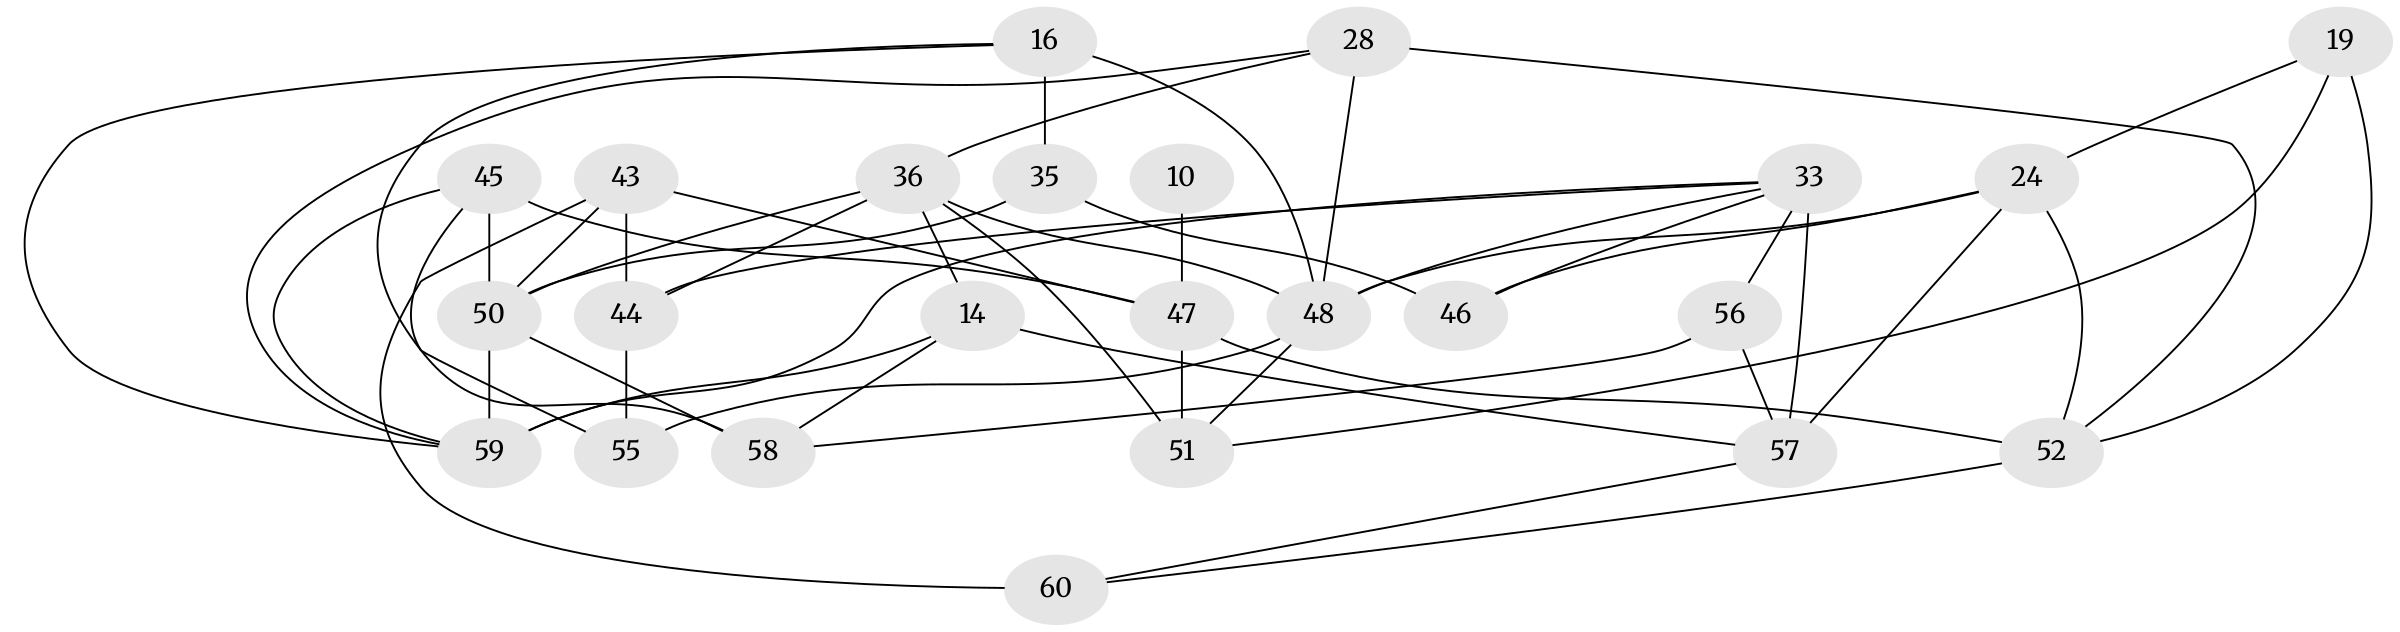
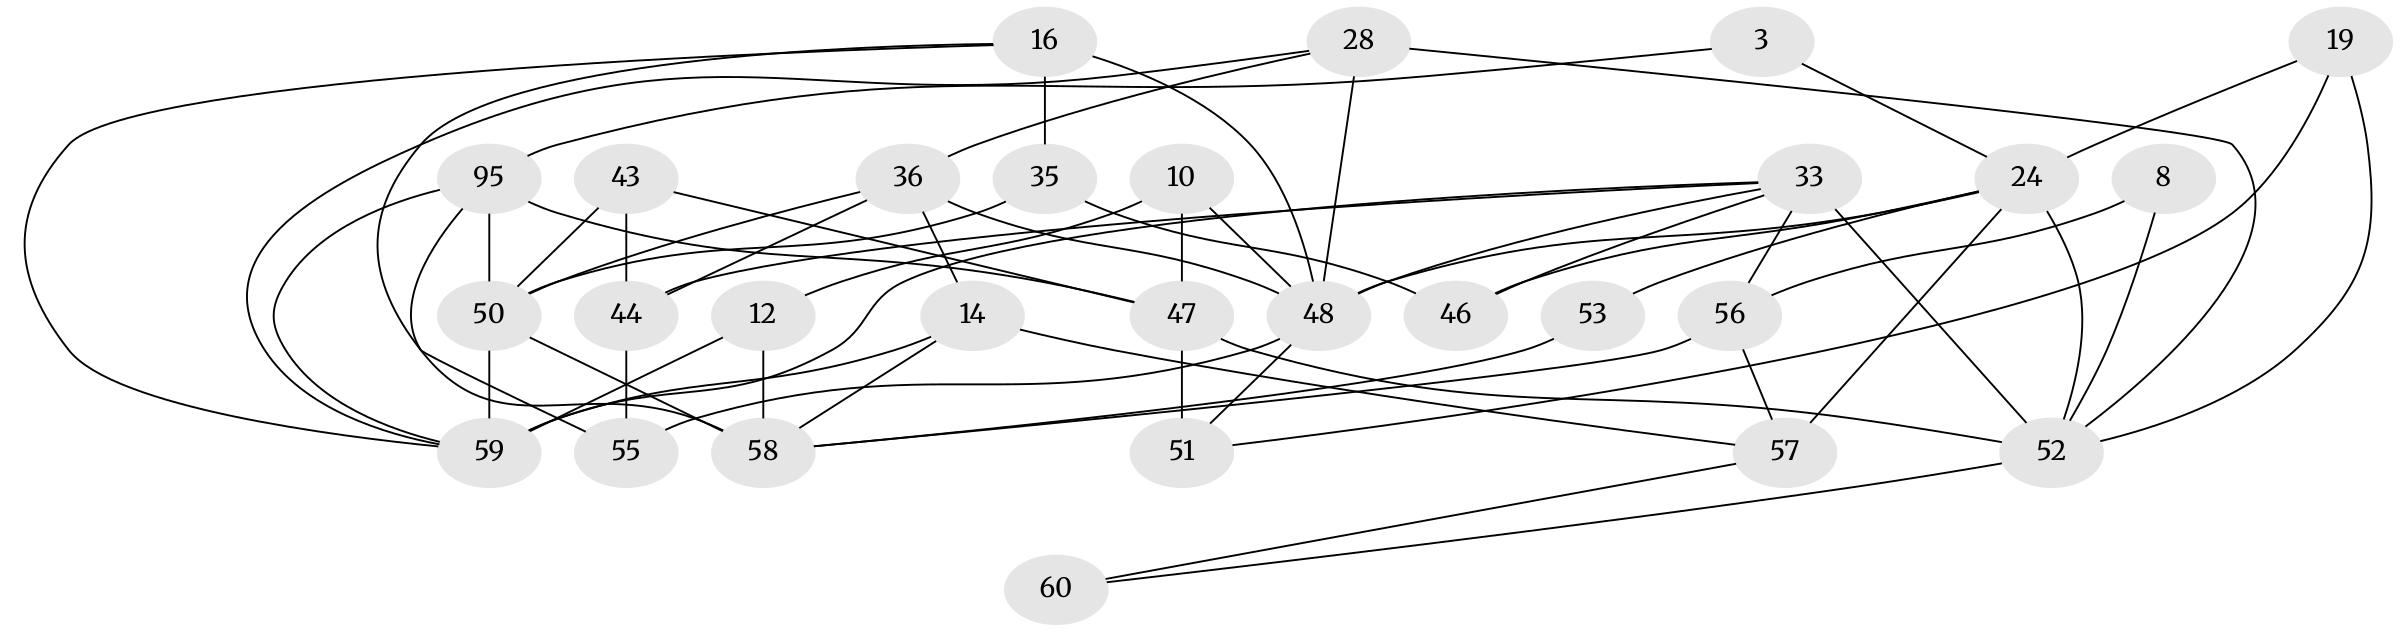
node "3": added
node "45": label "45" -> "95"
node "8": added
edge "10" -- "48": added
edge "36" -- "51": removed
node "12": added
node "53": added
edge "33" -- "57": now "33" -- "52"
edge "43" -- "60": removed
